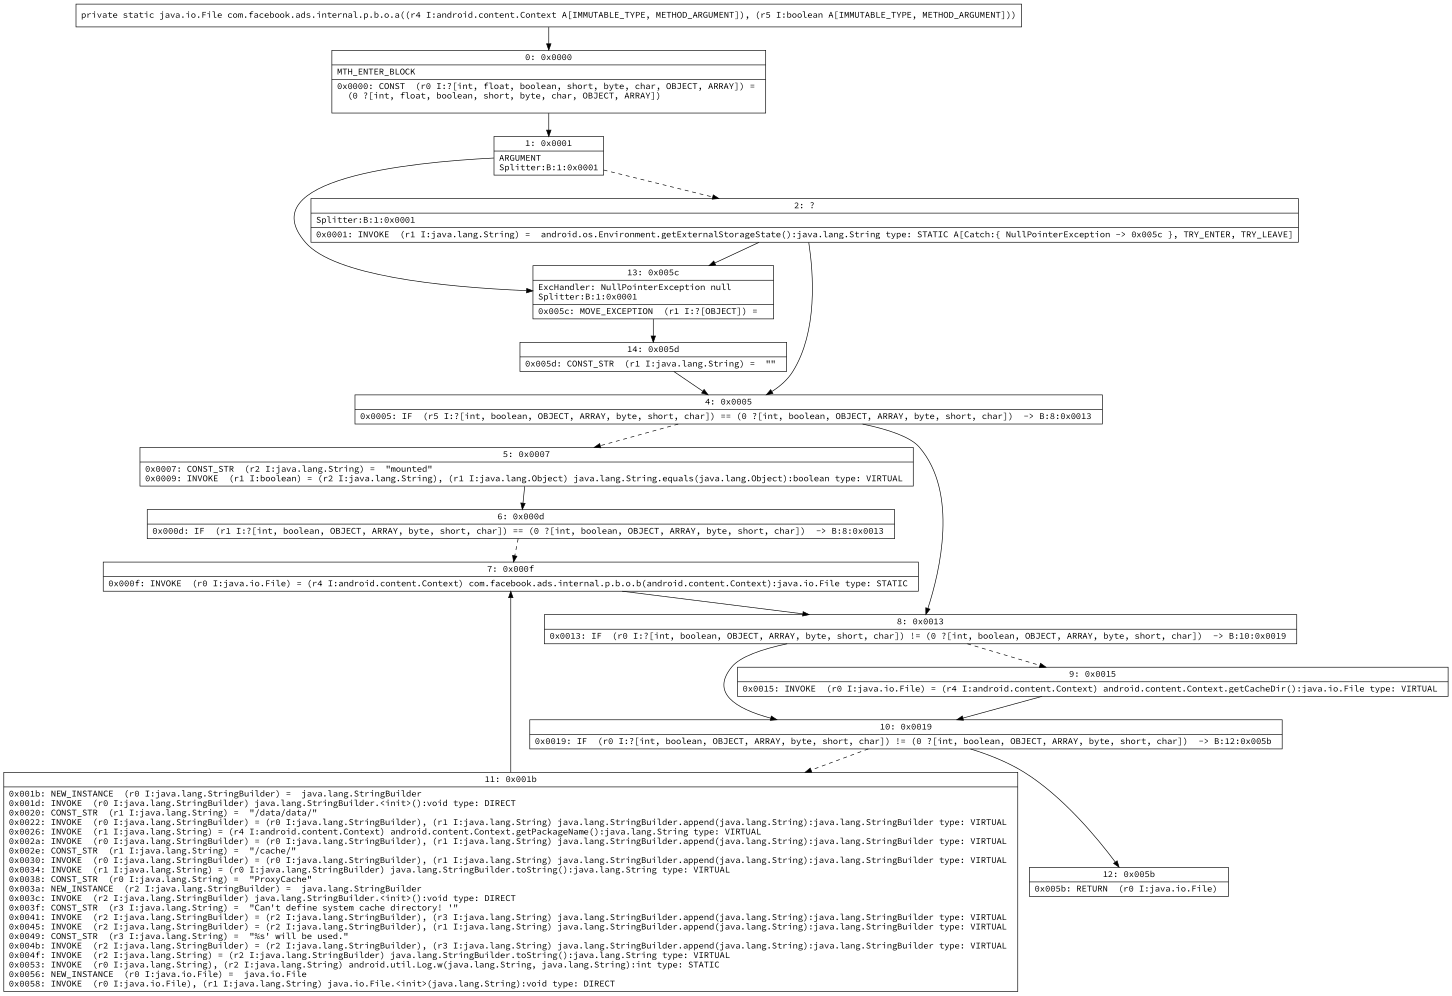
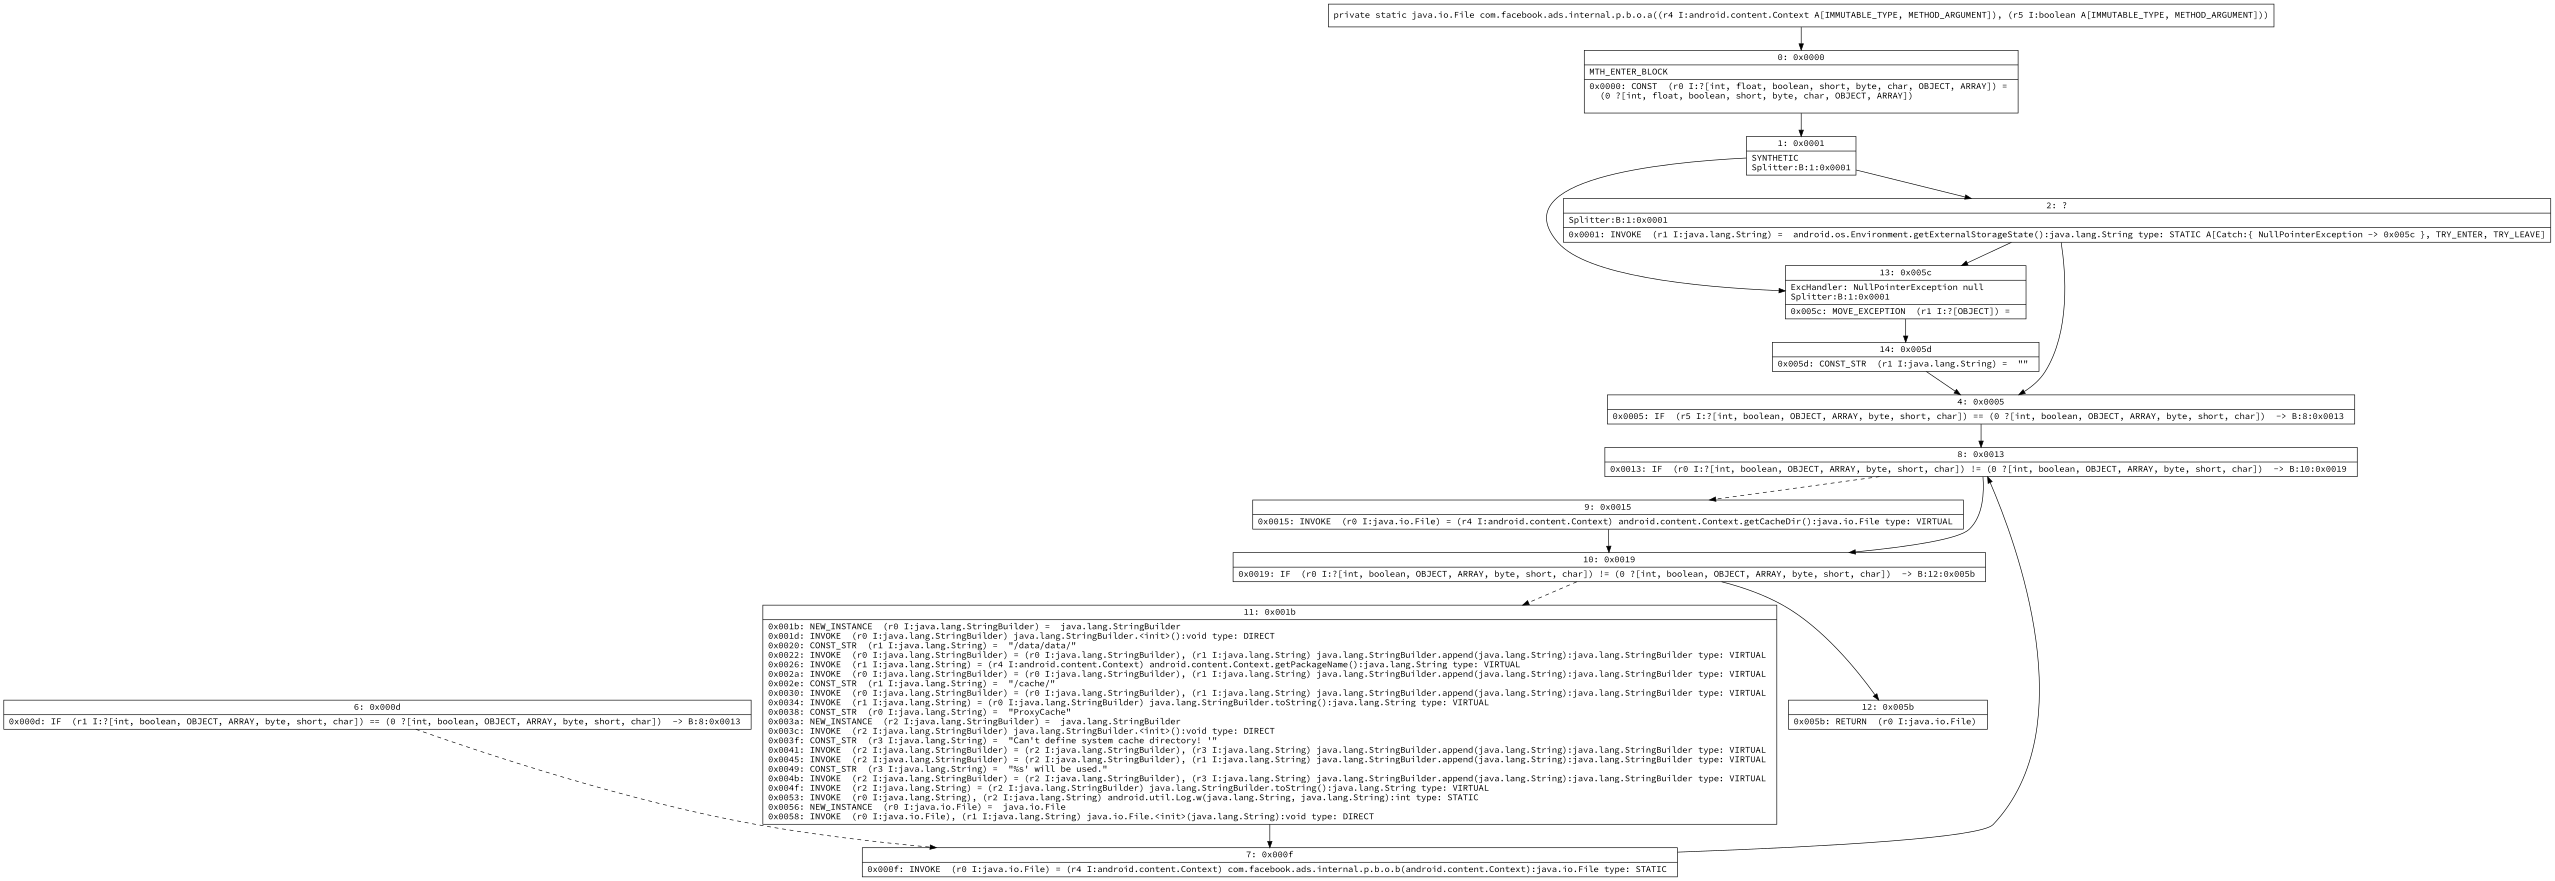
node "1: 0x0001": text "ARGUMENT" -> "SYNTHETIC"
edge "1: 0x0001" -> "2: ?": style dashed -> solid
node "5: 0x0007": removed
